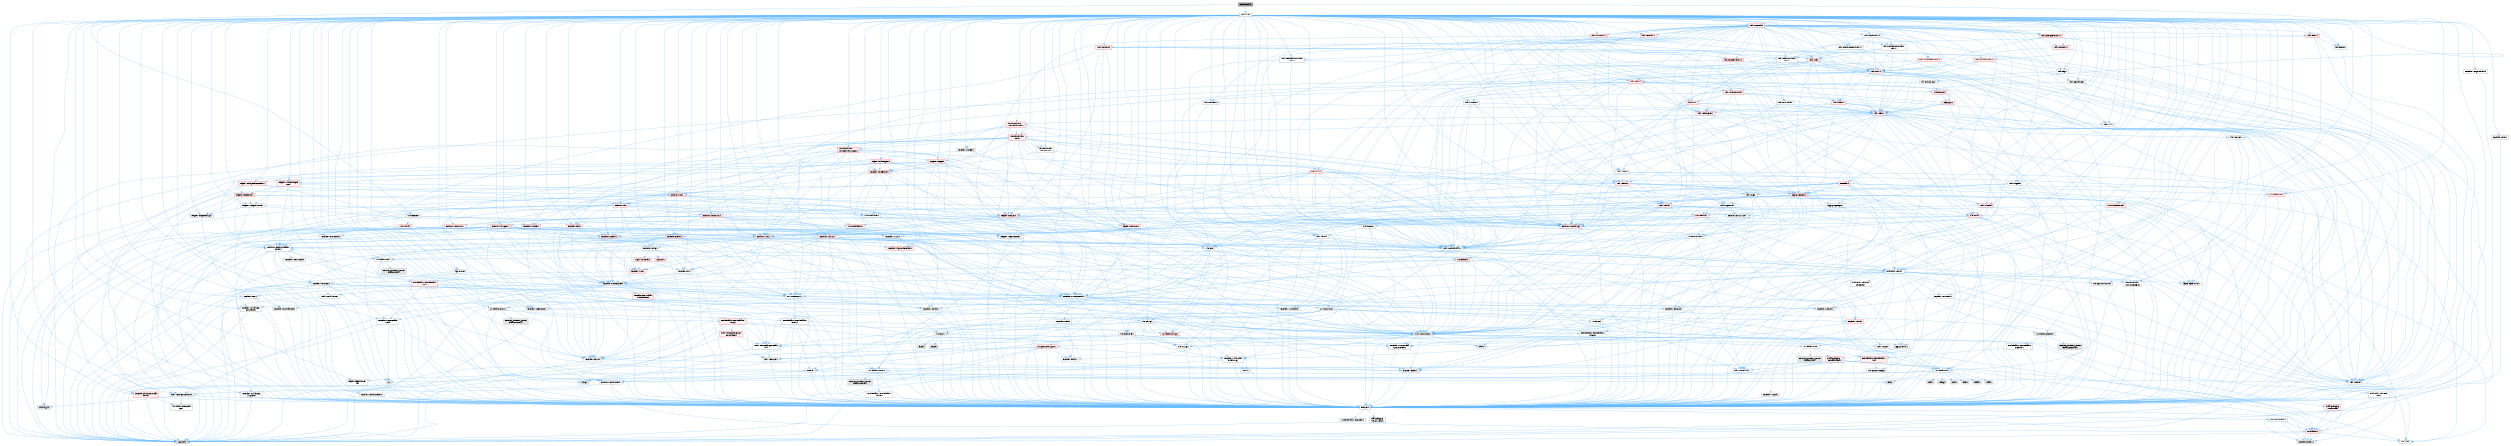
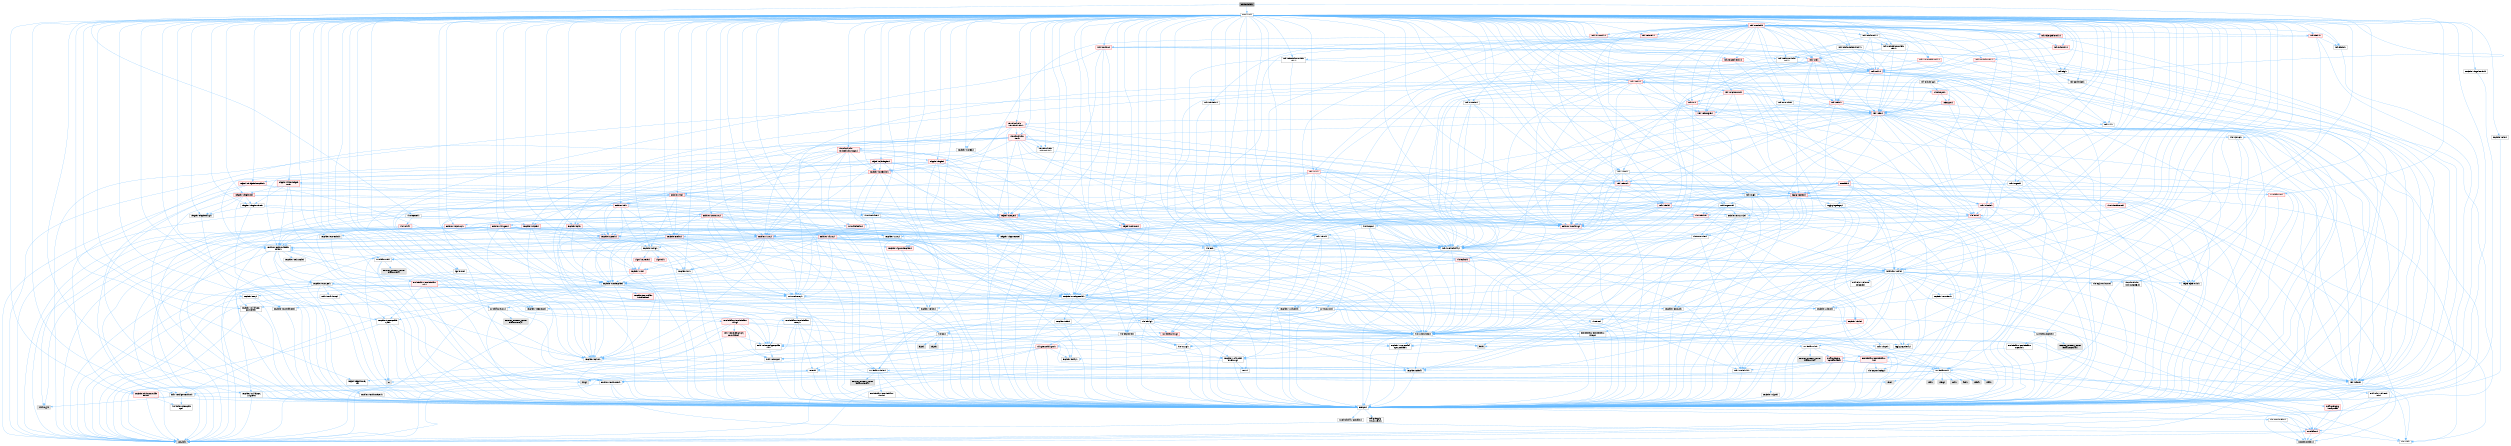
node "Logging/Identity.h": label "Logging/Identity.h" -> "Logging/LogVerbosity.h"
